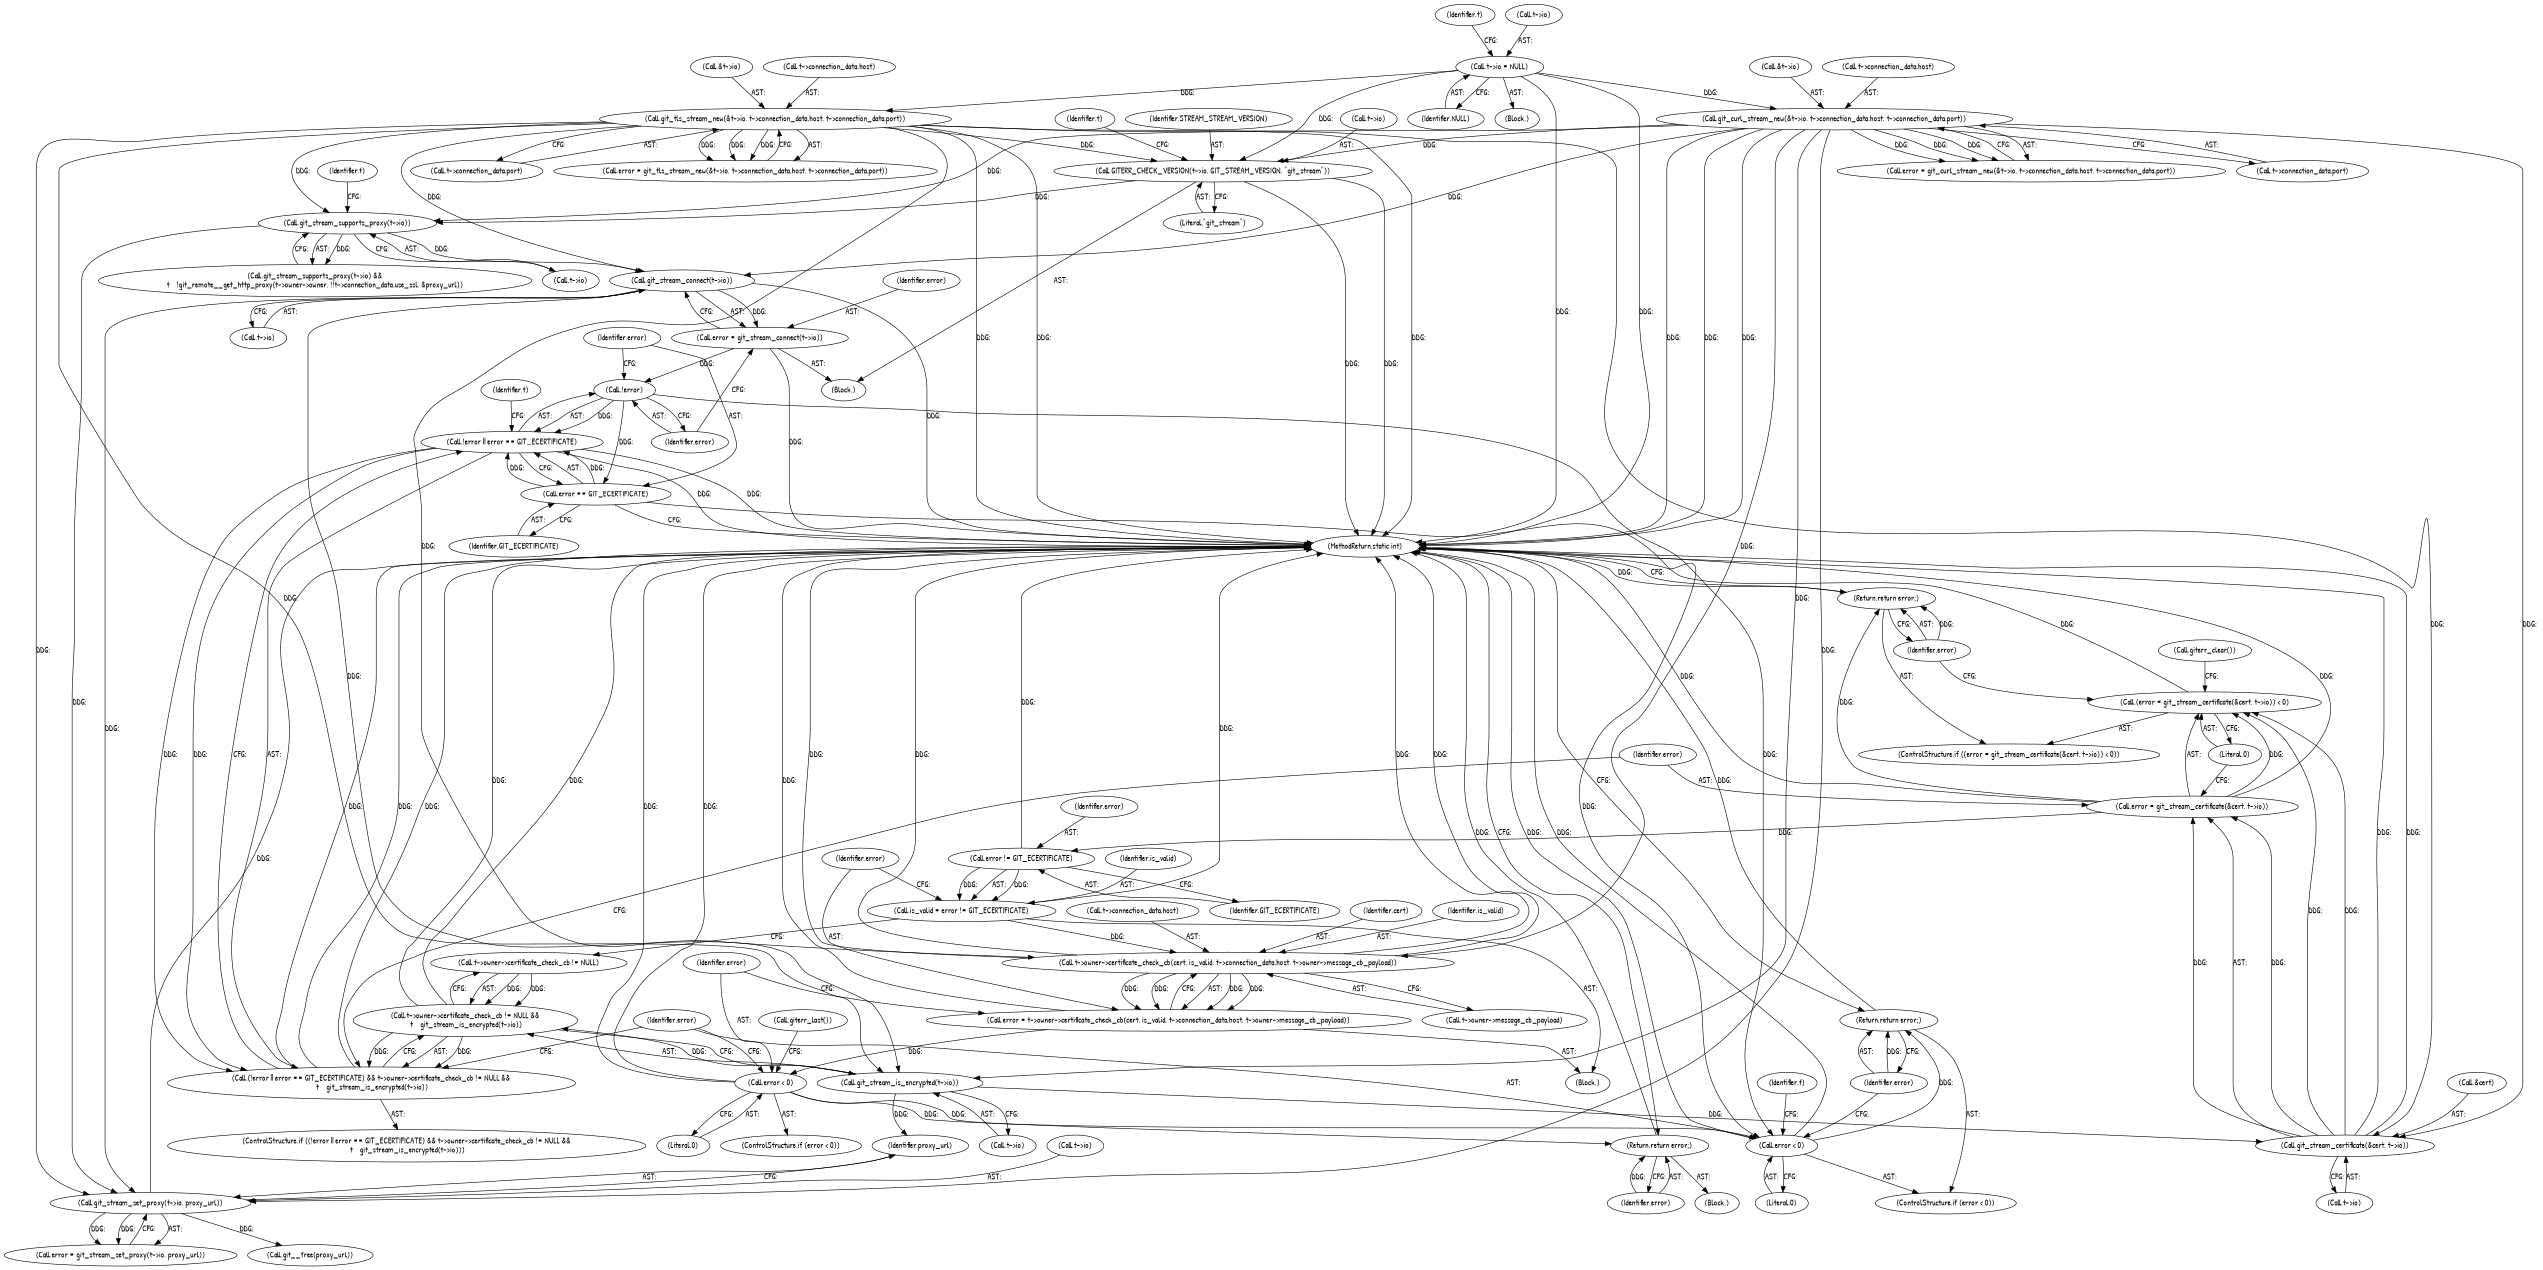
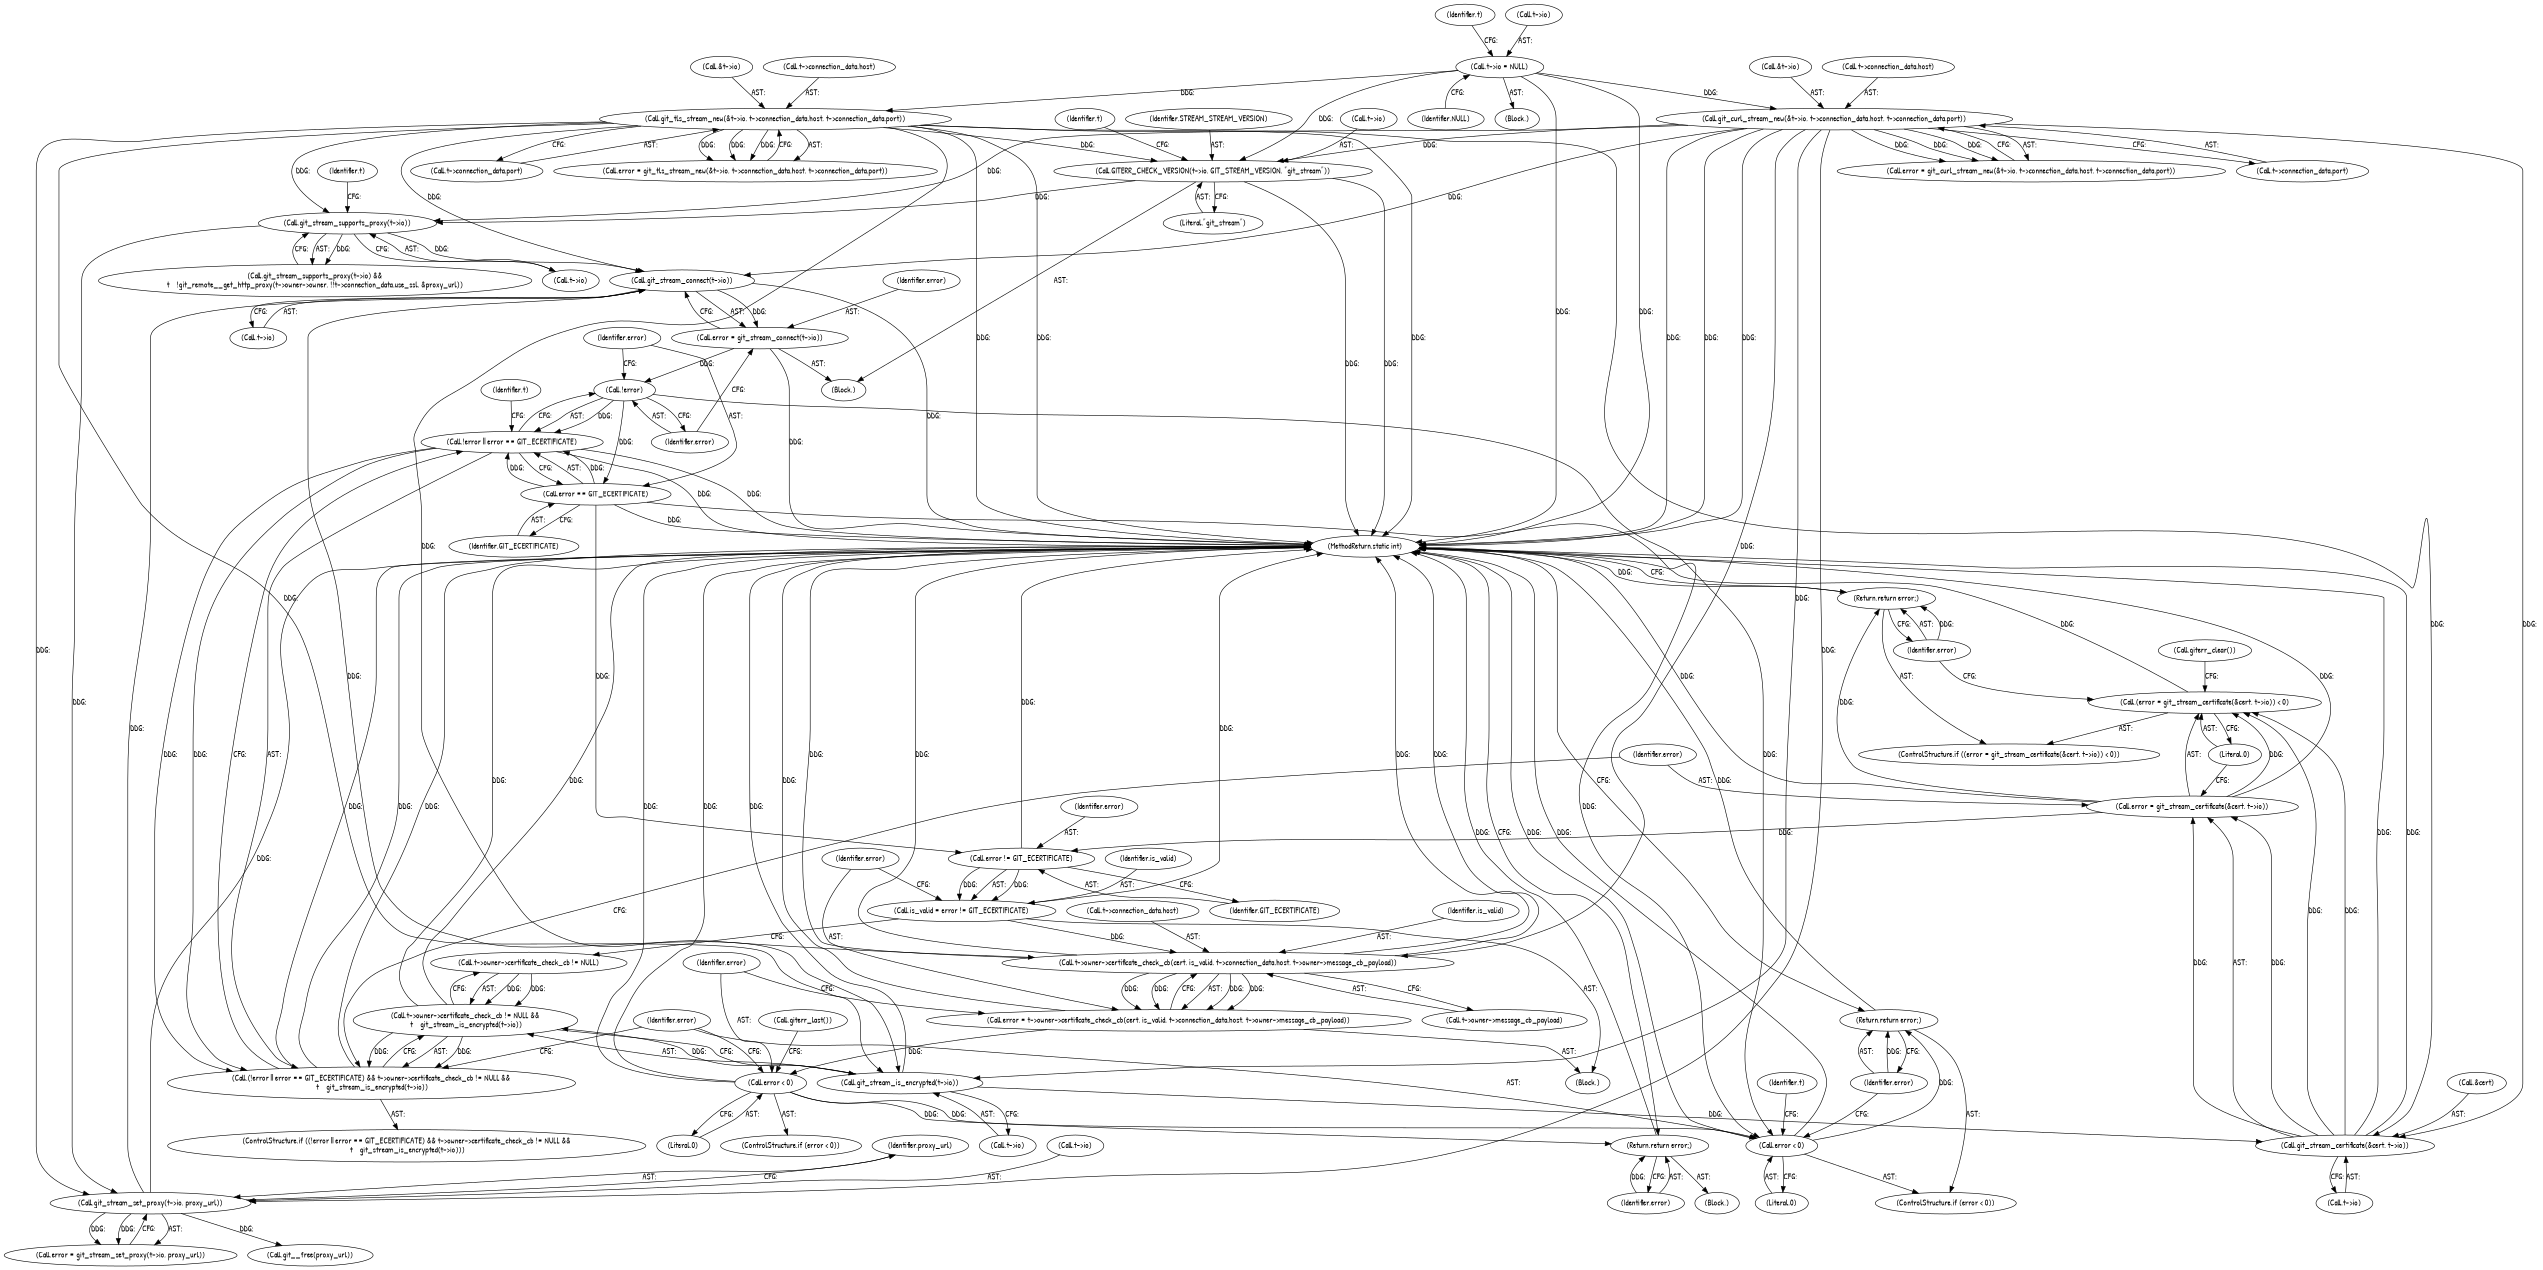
edge "(Call,t->io = NULL)" -> "(Identifier,NULL)": removed, label "CFG:"
edge "(Identifier,NULL)" -> "(Call,t->io = NULL)": label "AST: " -> "CFG: "
edge "(Call,!error || error == GIT_ECERTIFICATE)" -> "(Call,!error)": label "AST: " -> "CFG: "
edge "(Call,git_stream_connect(t->io))" -> "(Call,git_stream_set_proxy(t->io, proxy_url))": reversed
edge "(Call,error == GIT_ECERTIFICATE)" -> "(MethodReturn,static int)": label "CFG: " -> "DDG: "
edge "(Call,error == GIT_ECERTIFICATE)" -> "(Call,error != GIT_ECERTIFICATE)": added, label "DDG:"
node "(Identifier,cert)": removed
edge "(Call,git_stream_is_encrypted(t->io))" -> "(Identifier,proxy_url)": now "(Call,git_stream_is_encrypted(t->io))" -> "(MethodReturn,static int)"
